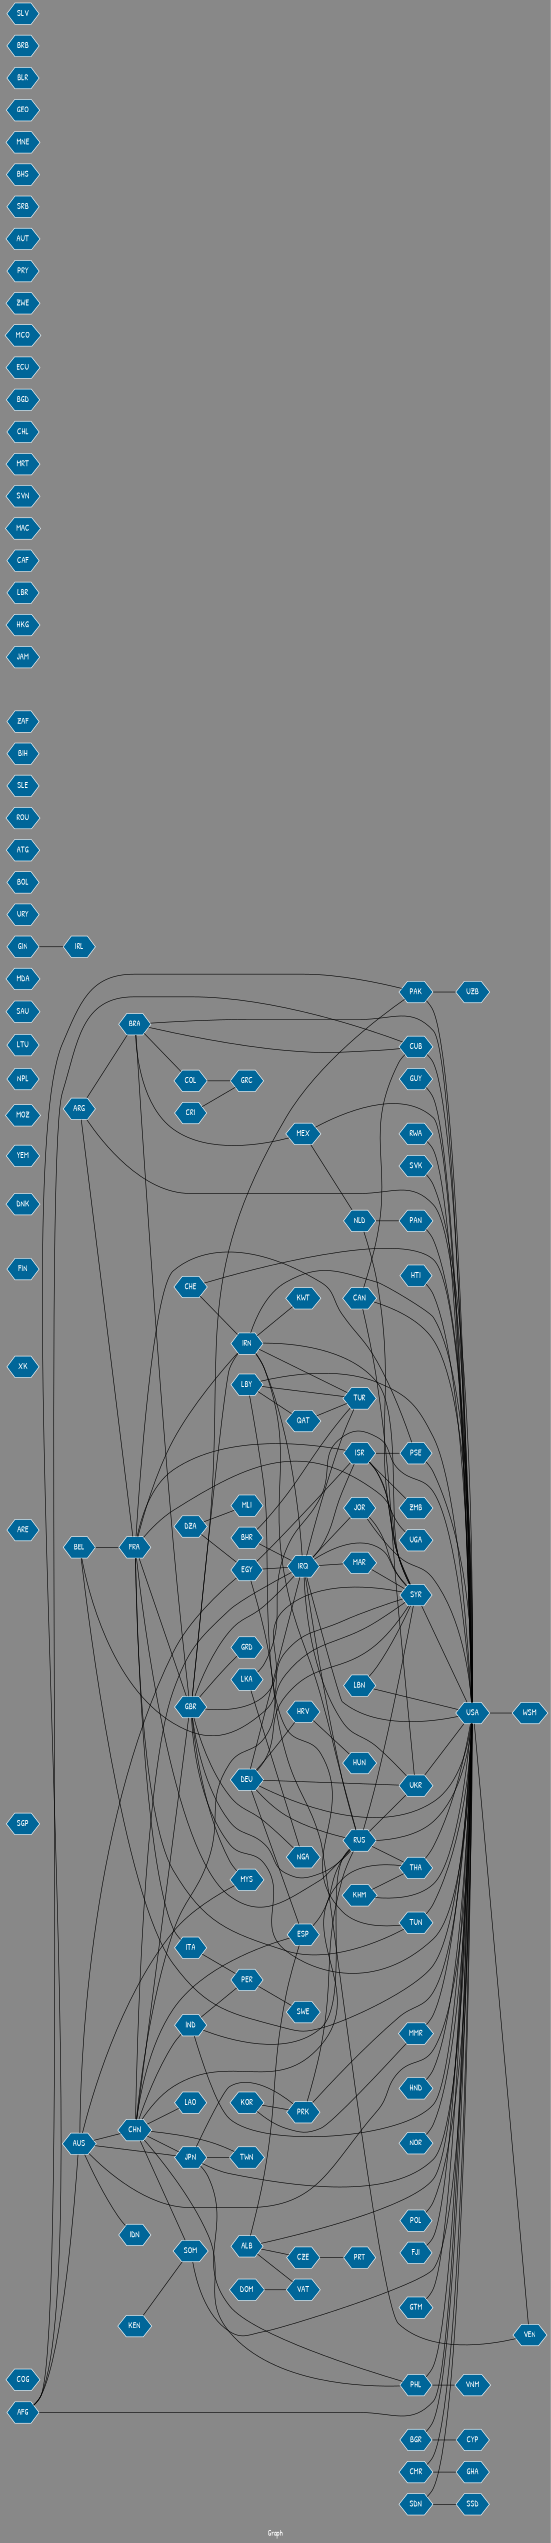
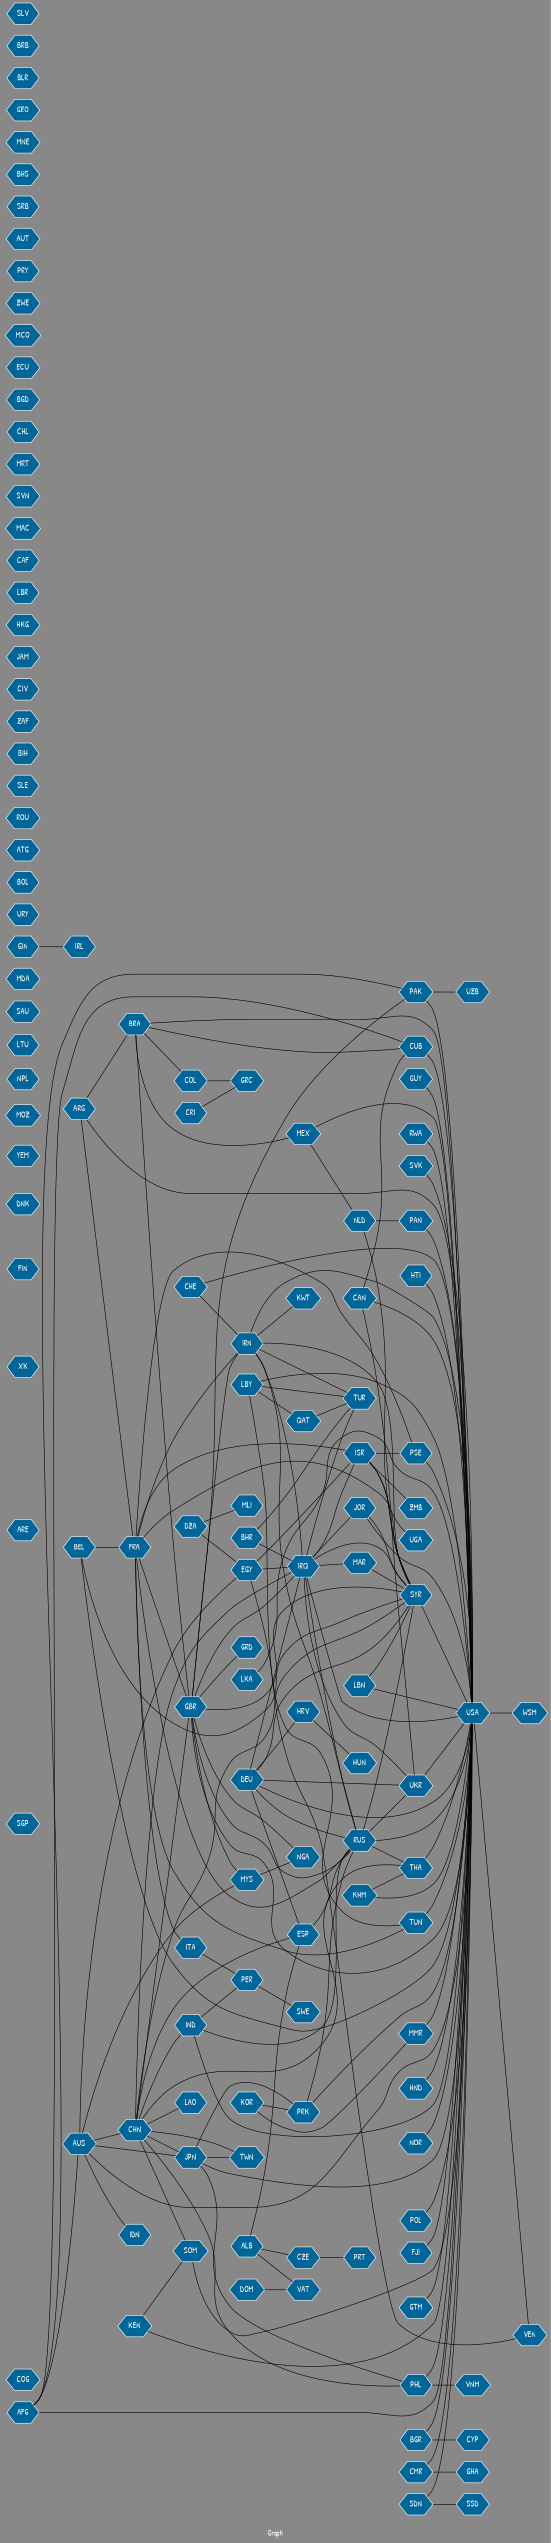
node "CIV": added
edge "LKA" -- "NGA": now "MYS" -- "NGA"
edge "USA" -- "ALB": now "USA" -- "KEN"
